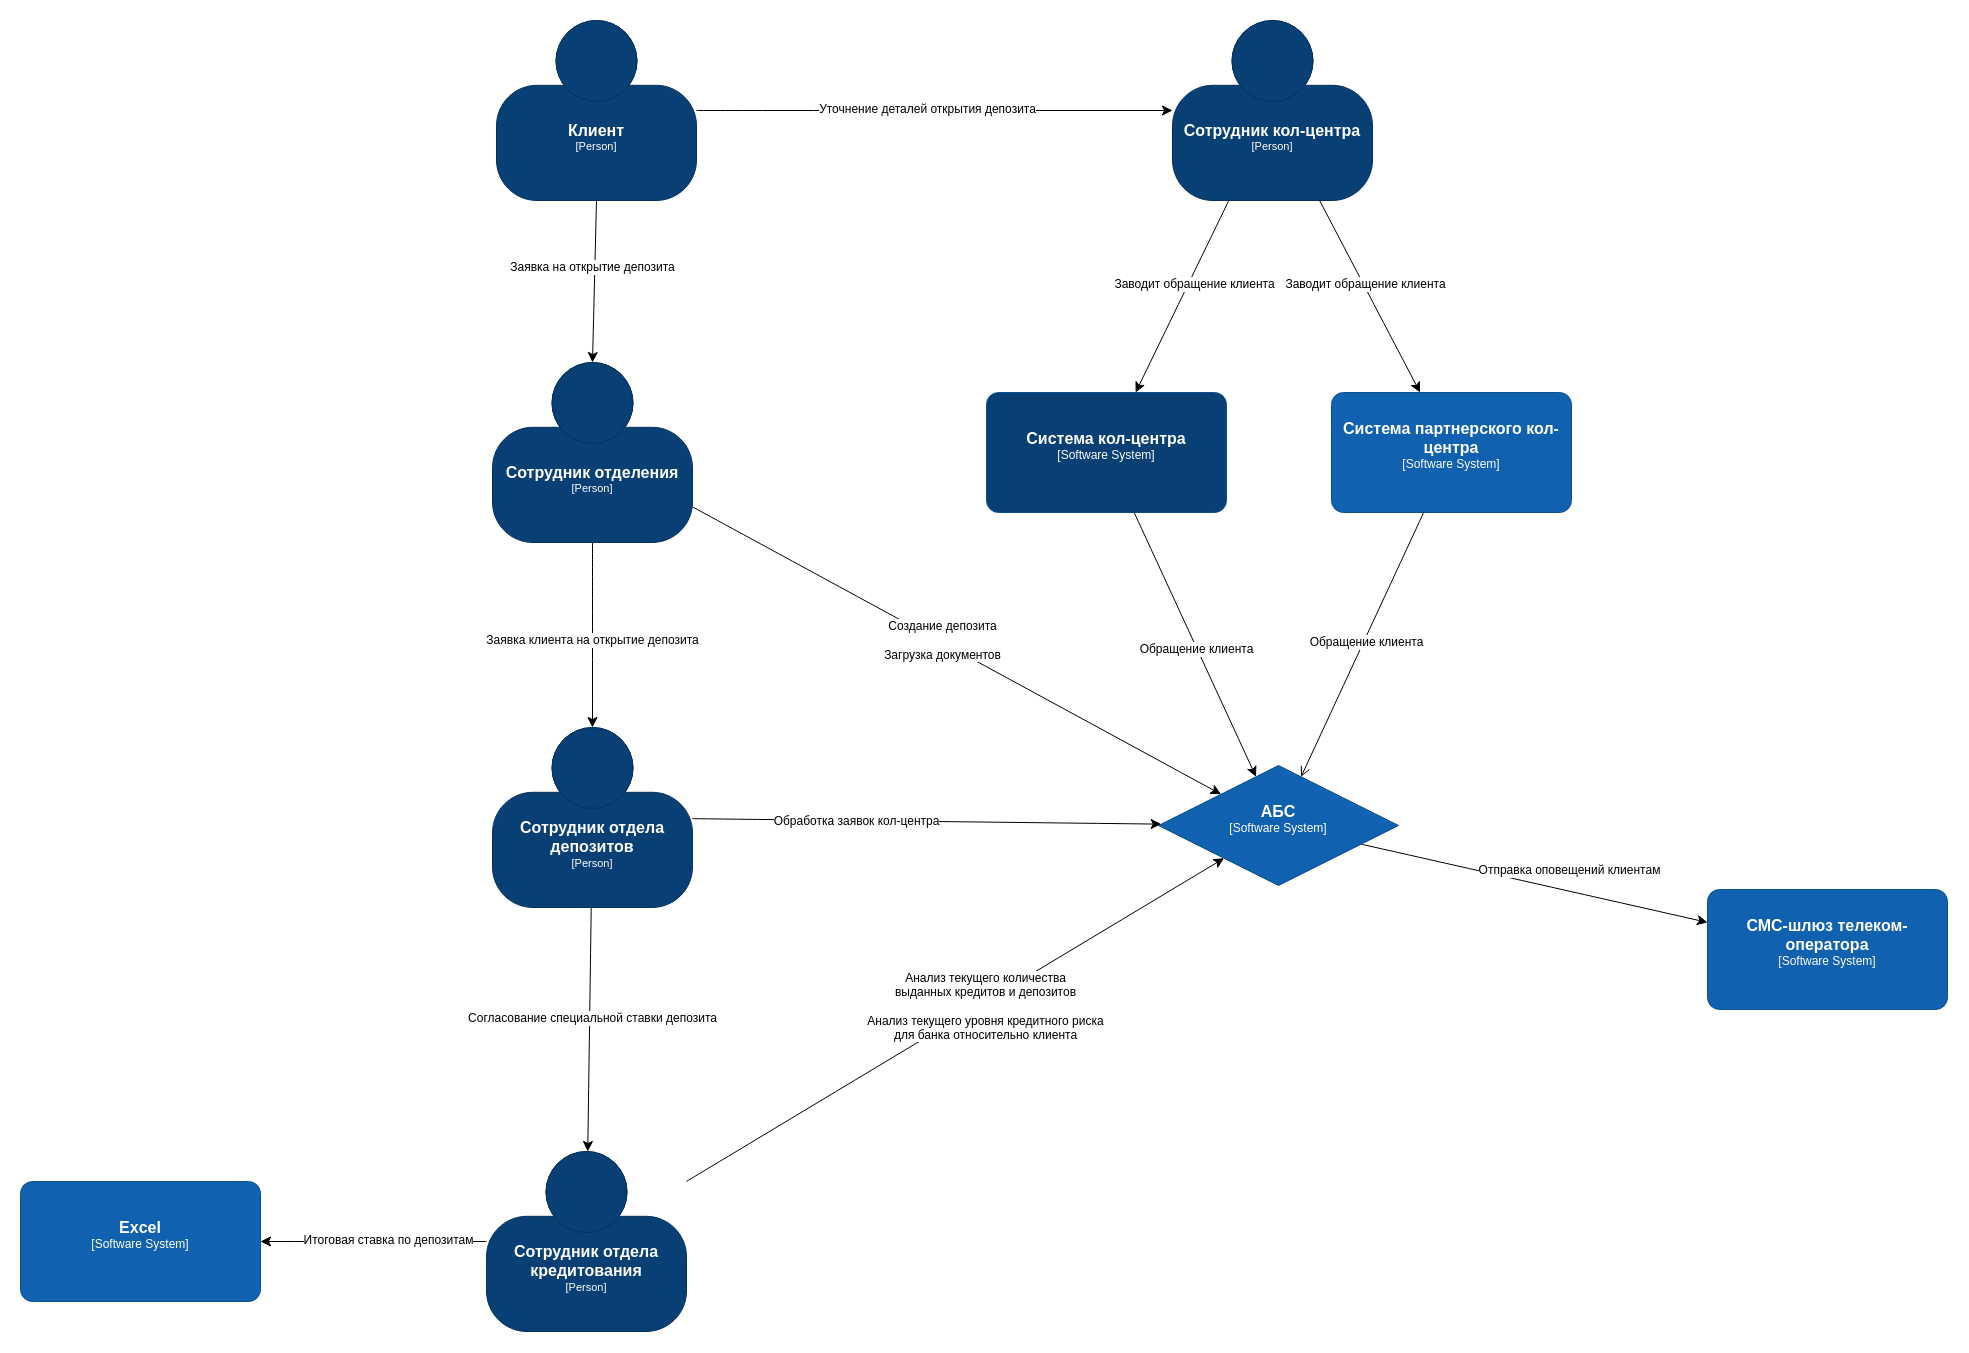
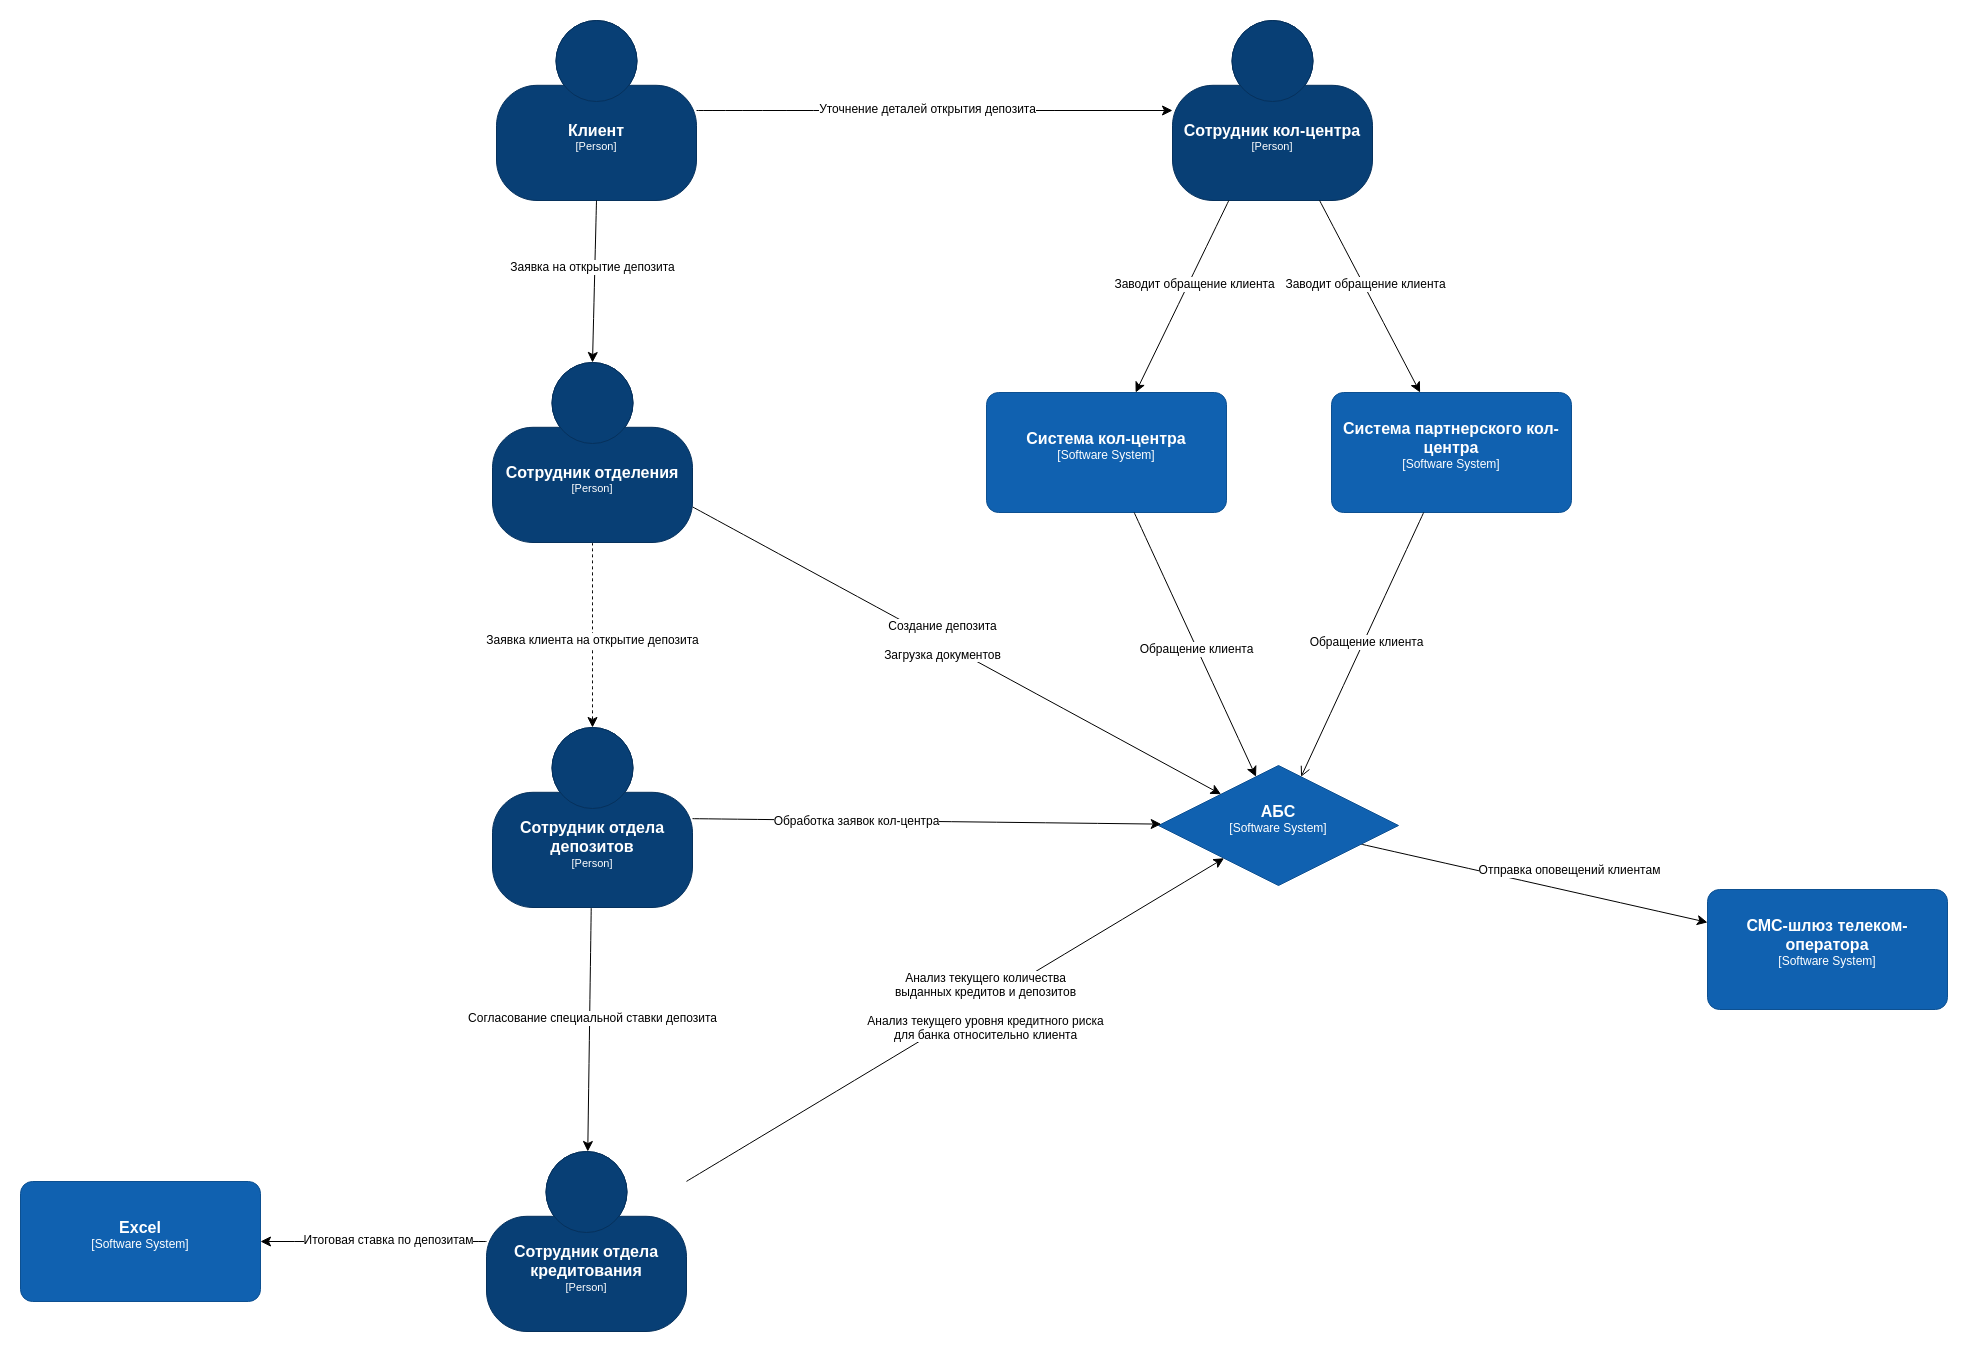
node "Система кол-центра [Software System]": fillcolor #083f75 -> #1061b0
edge "Сотрудник отделения [Person]" -> "Сотрудник отдела депозитов [Person]": style solid -> dashed
